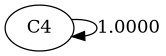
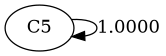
node "C4": label "C4" -> "C5"
